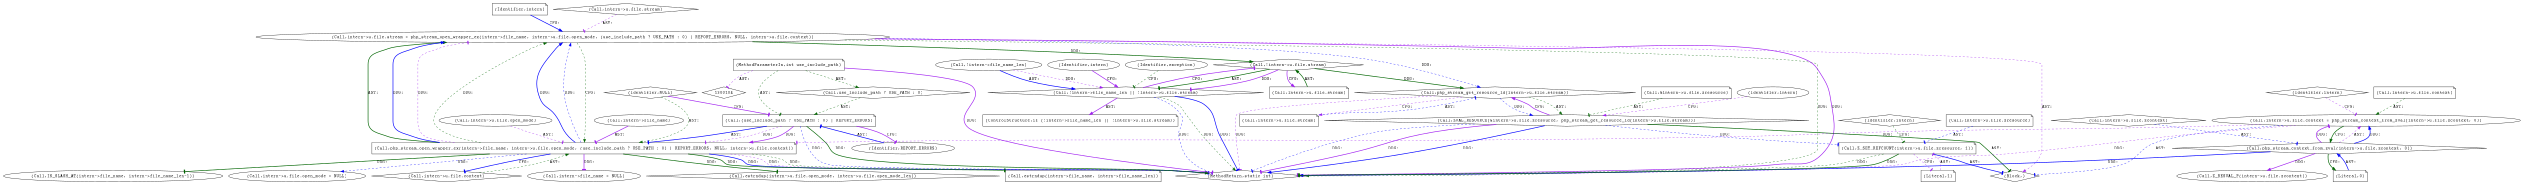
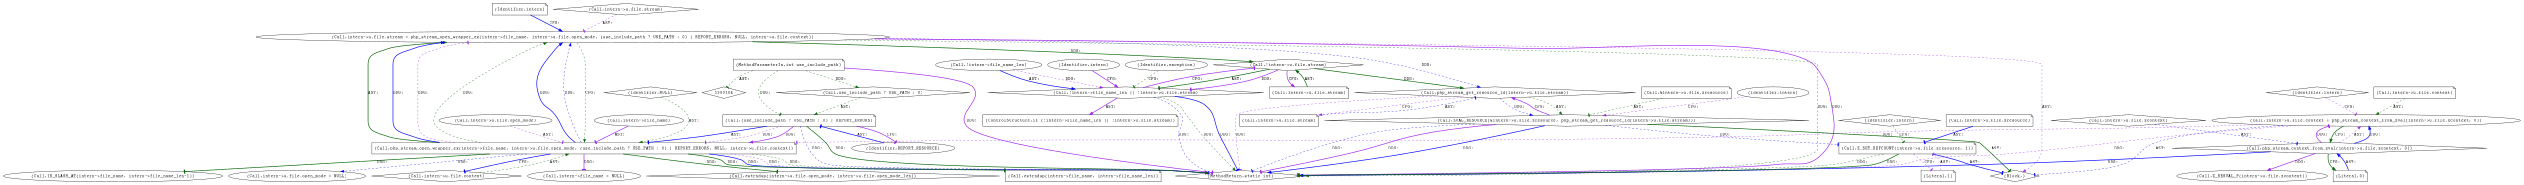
edge "(MethodParameterIn,int use_include_path)" -> "1300104": color purple -> darkgreen
edge "(MethodParameterIn,int use_include_path)" -> "(Call,use_include_path ? USE_PATH : 0)": label "AST: " -> "DDG: "
edge "(MethodParameterIn,int use_include_path)" -> "(Call,(use_include_path ? USE_PATH : 0) | REPORT_ERRORS)": label "AST: " -> "DDG: "
edge "(Identifier,NULL)" -> "(Call,(use_include_path ? USE_PATH : 0) | REPORT_ERRORS)": removed, label "CFG:"
edge "(Call,intern->u.file.zresource)" -> "(Call,Z_SET_REFCOUNT(intern->u.file.zresource, 1))": style dashed -> bold
node "(Identifier,REPORT_ERRORS)": label "(Identifier,REPORT_ERRORS)" -> "(Identifier,REPORT_RESOURCE)"
